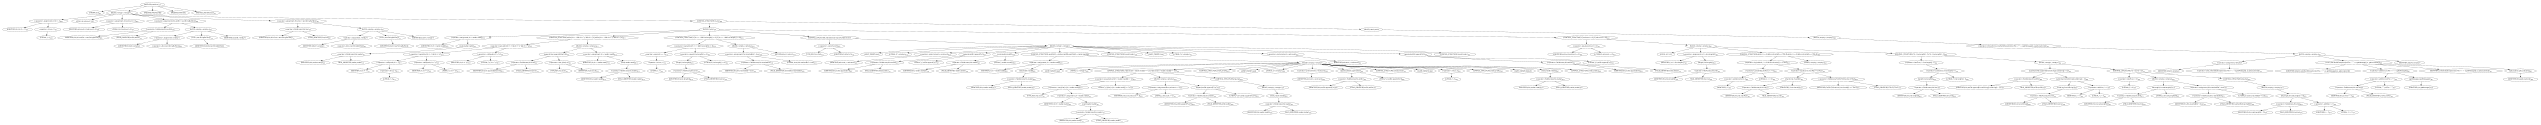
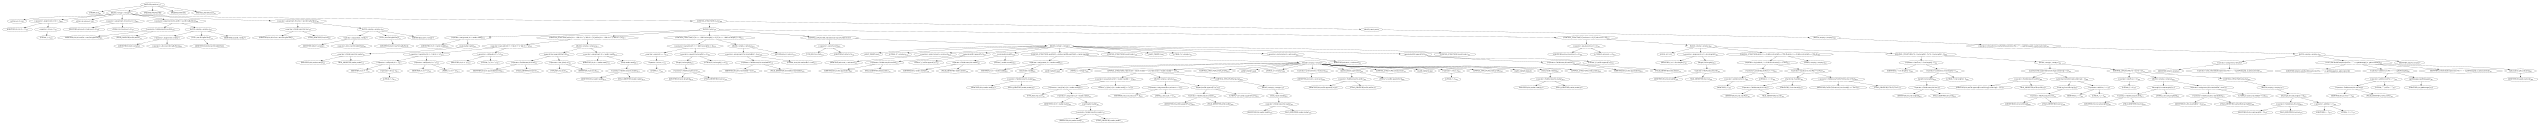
node "(LOCAL,int ch: int)": added
node "(IDENTIFIER,i,i < line.length() - 1)": added
